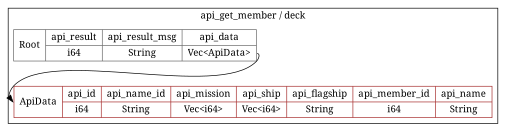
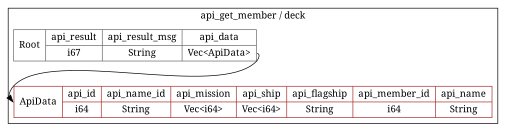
node "Root": text "i64" -> "i67"
